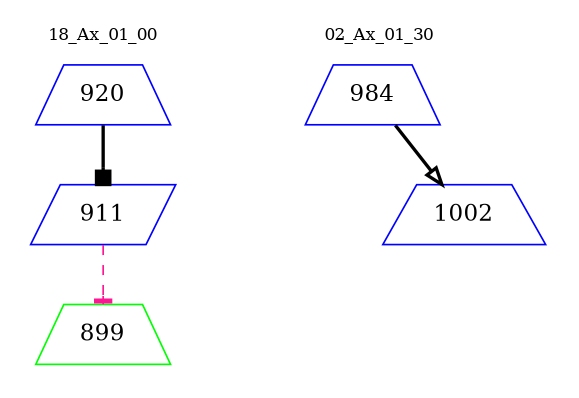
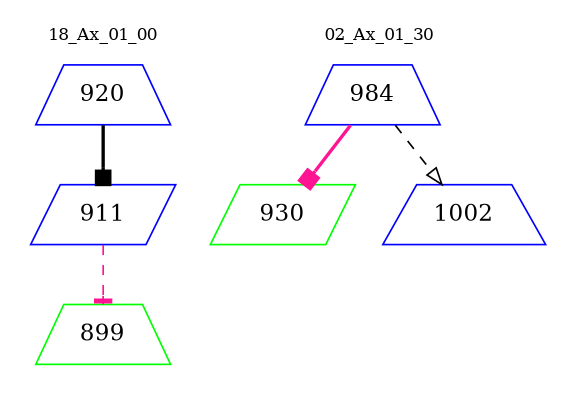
edge "984" -> "1002": style bold -> dashed
node "930": added
